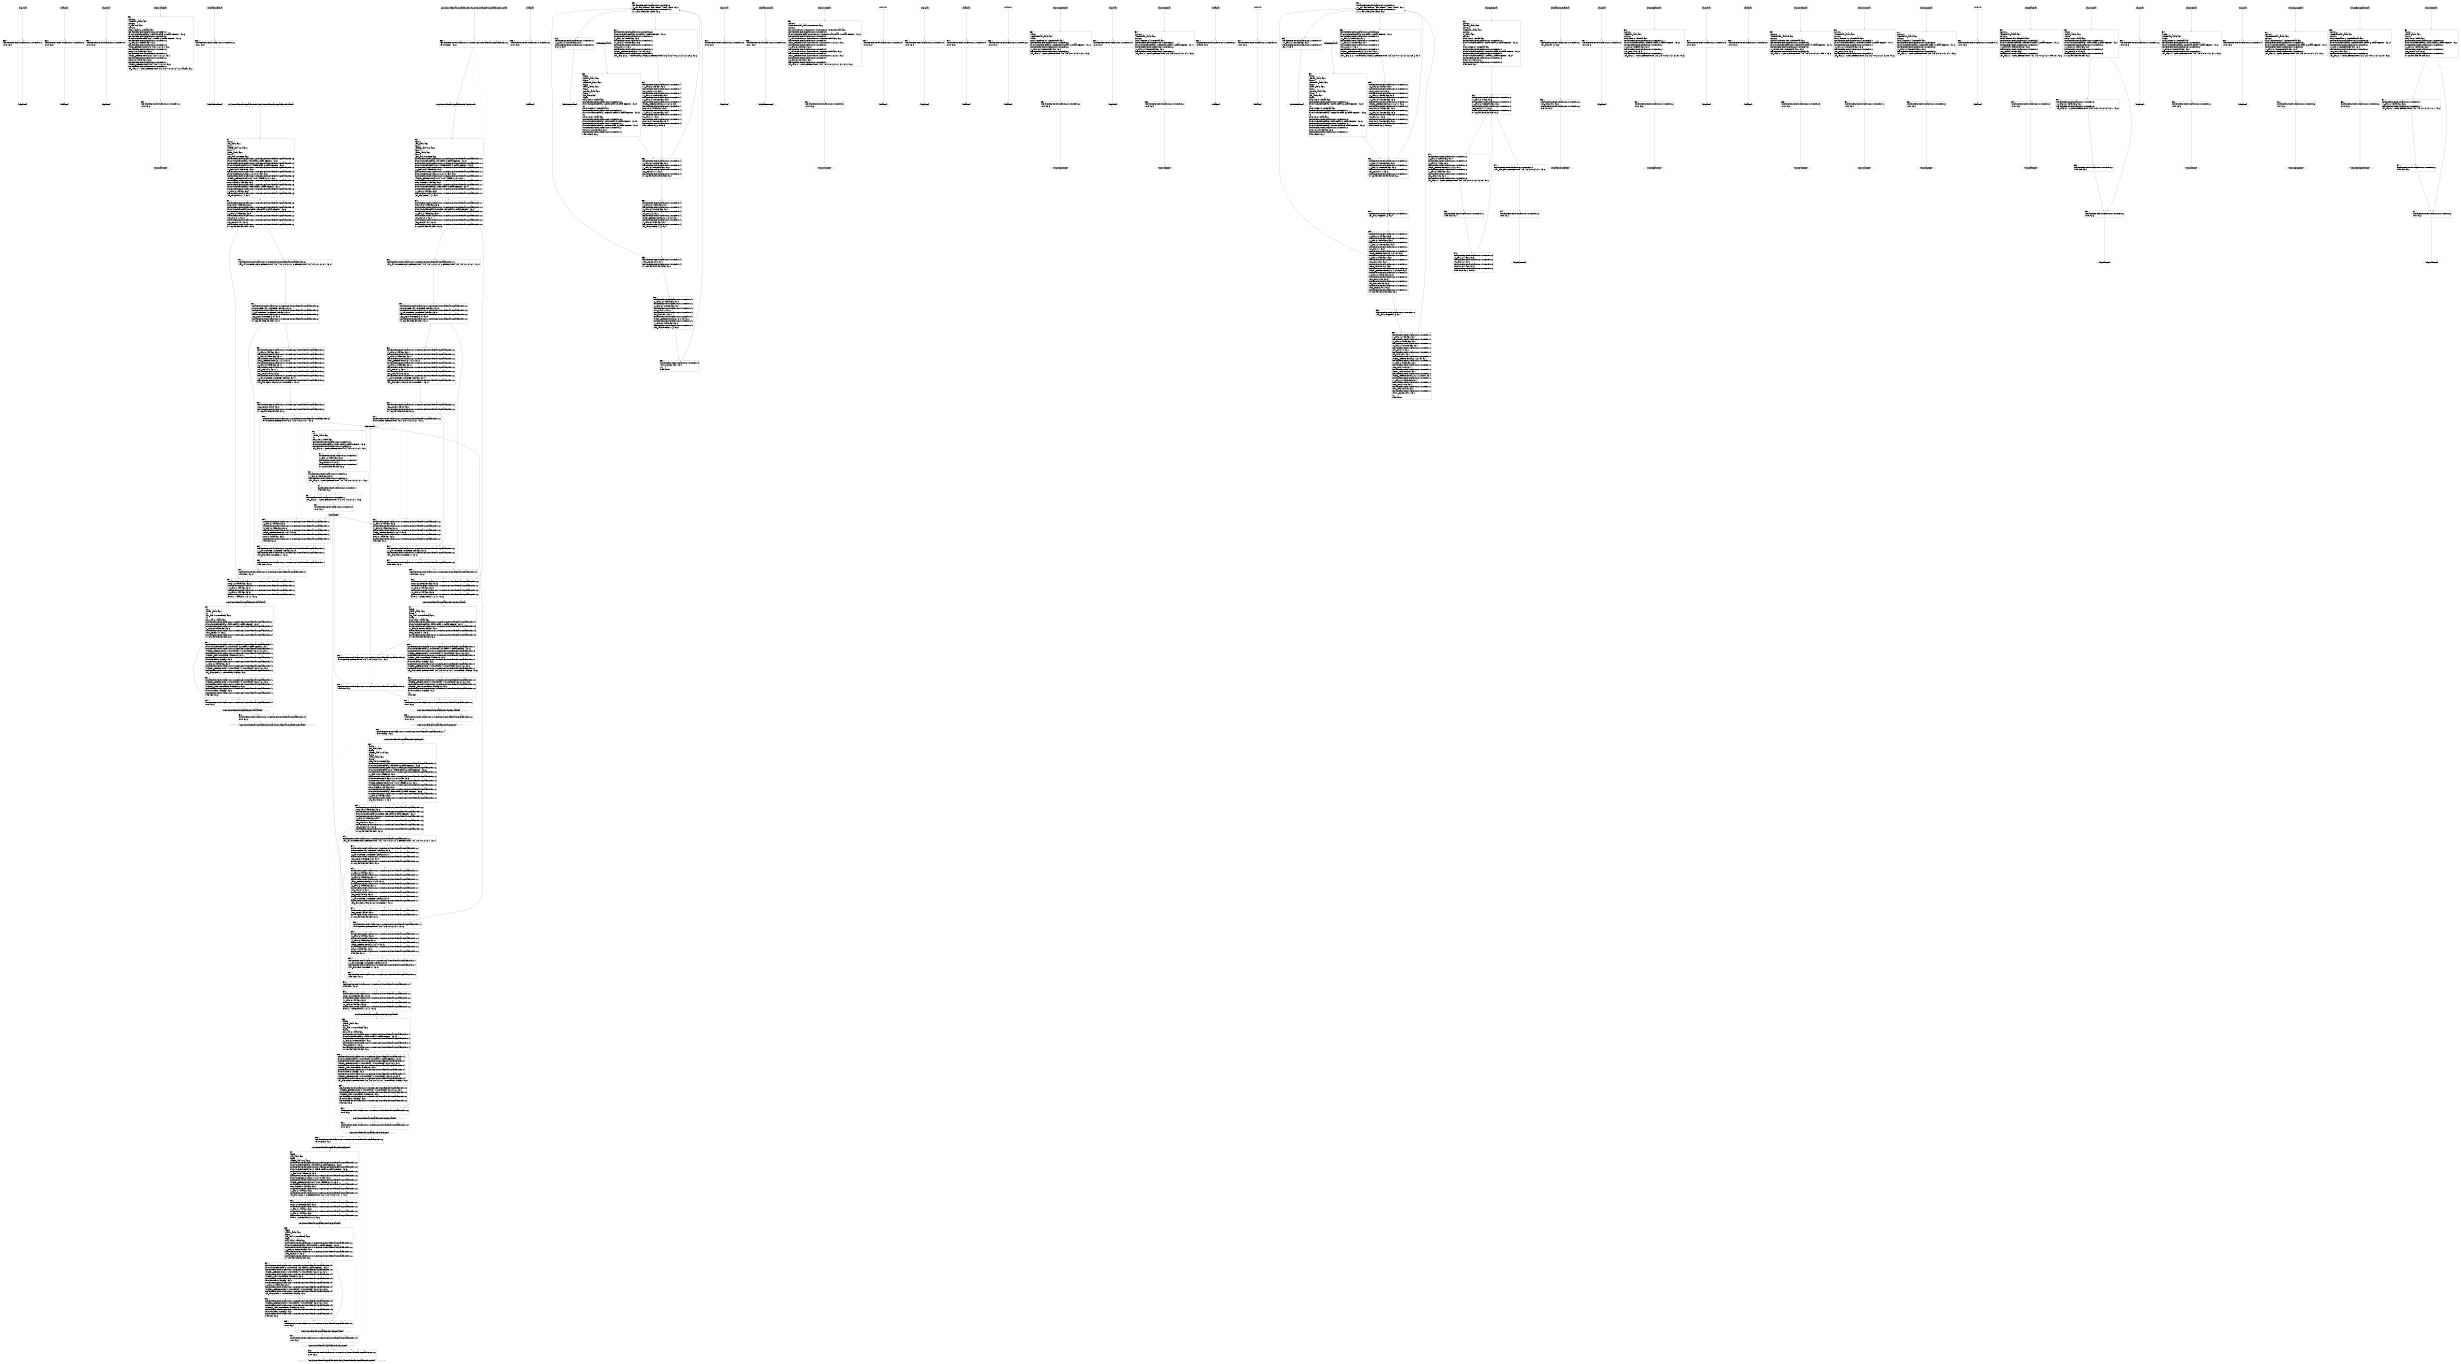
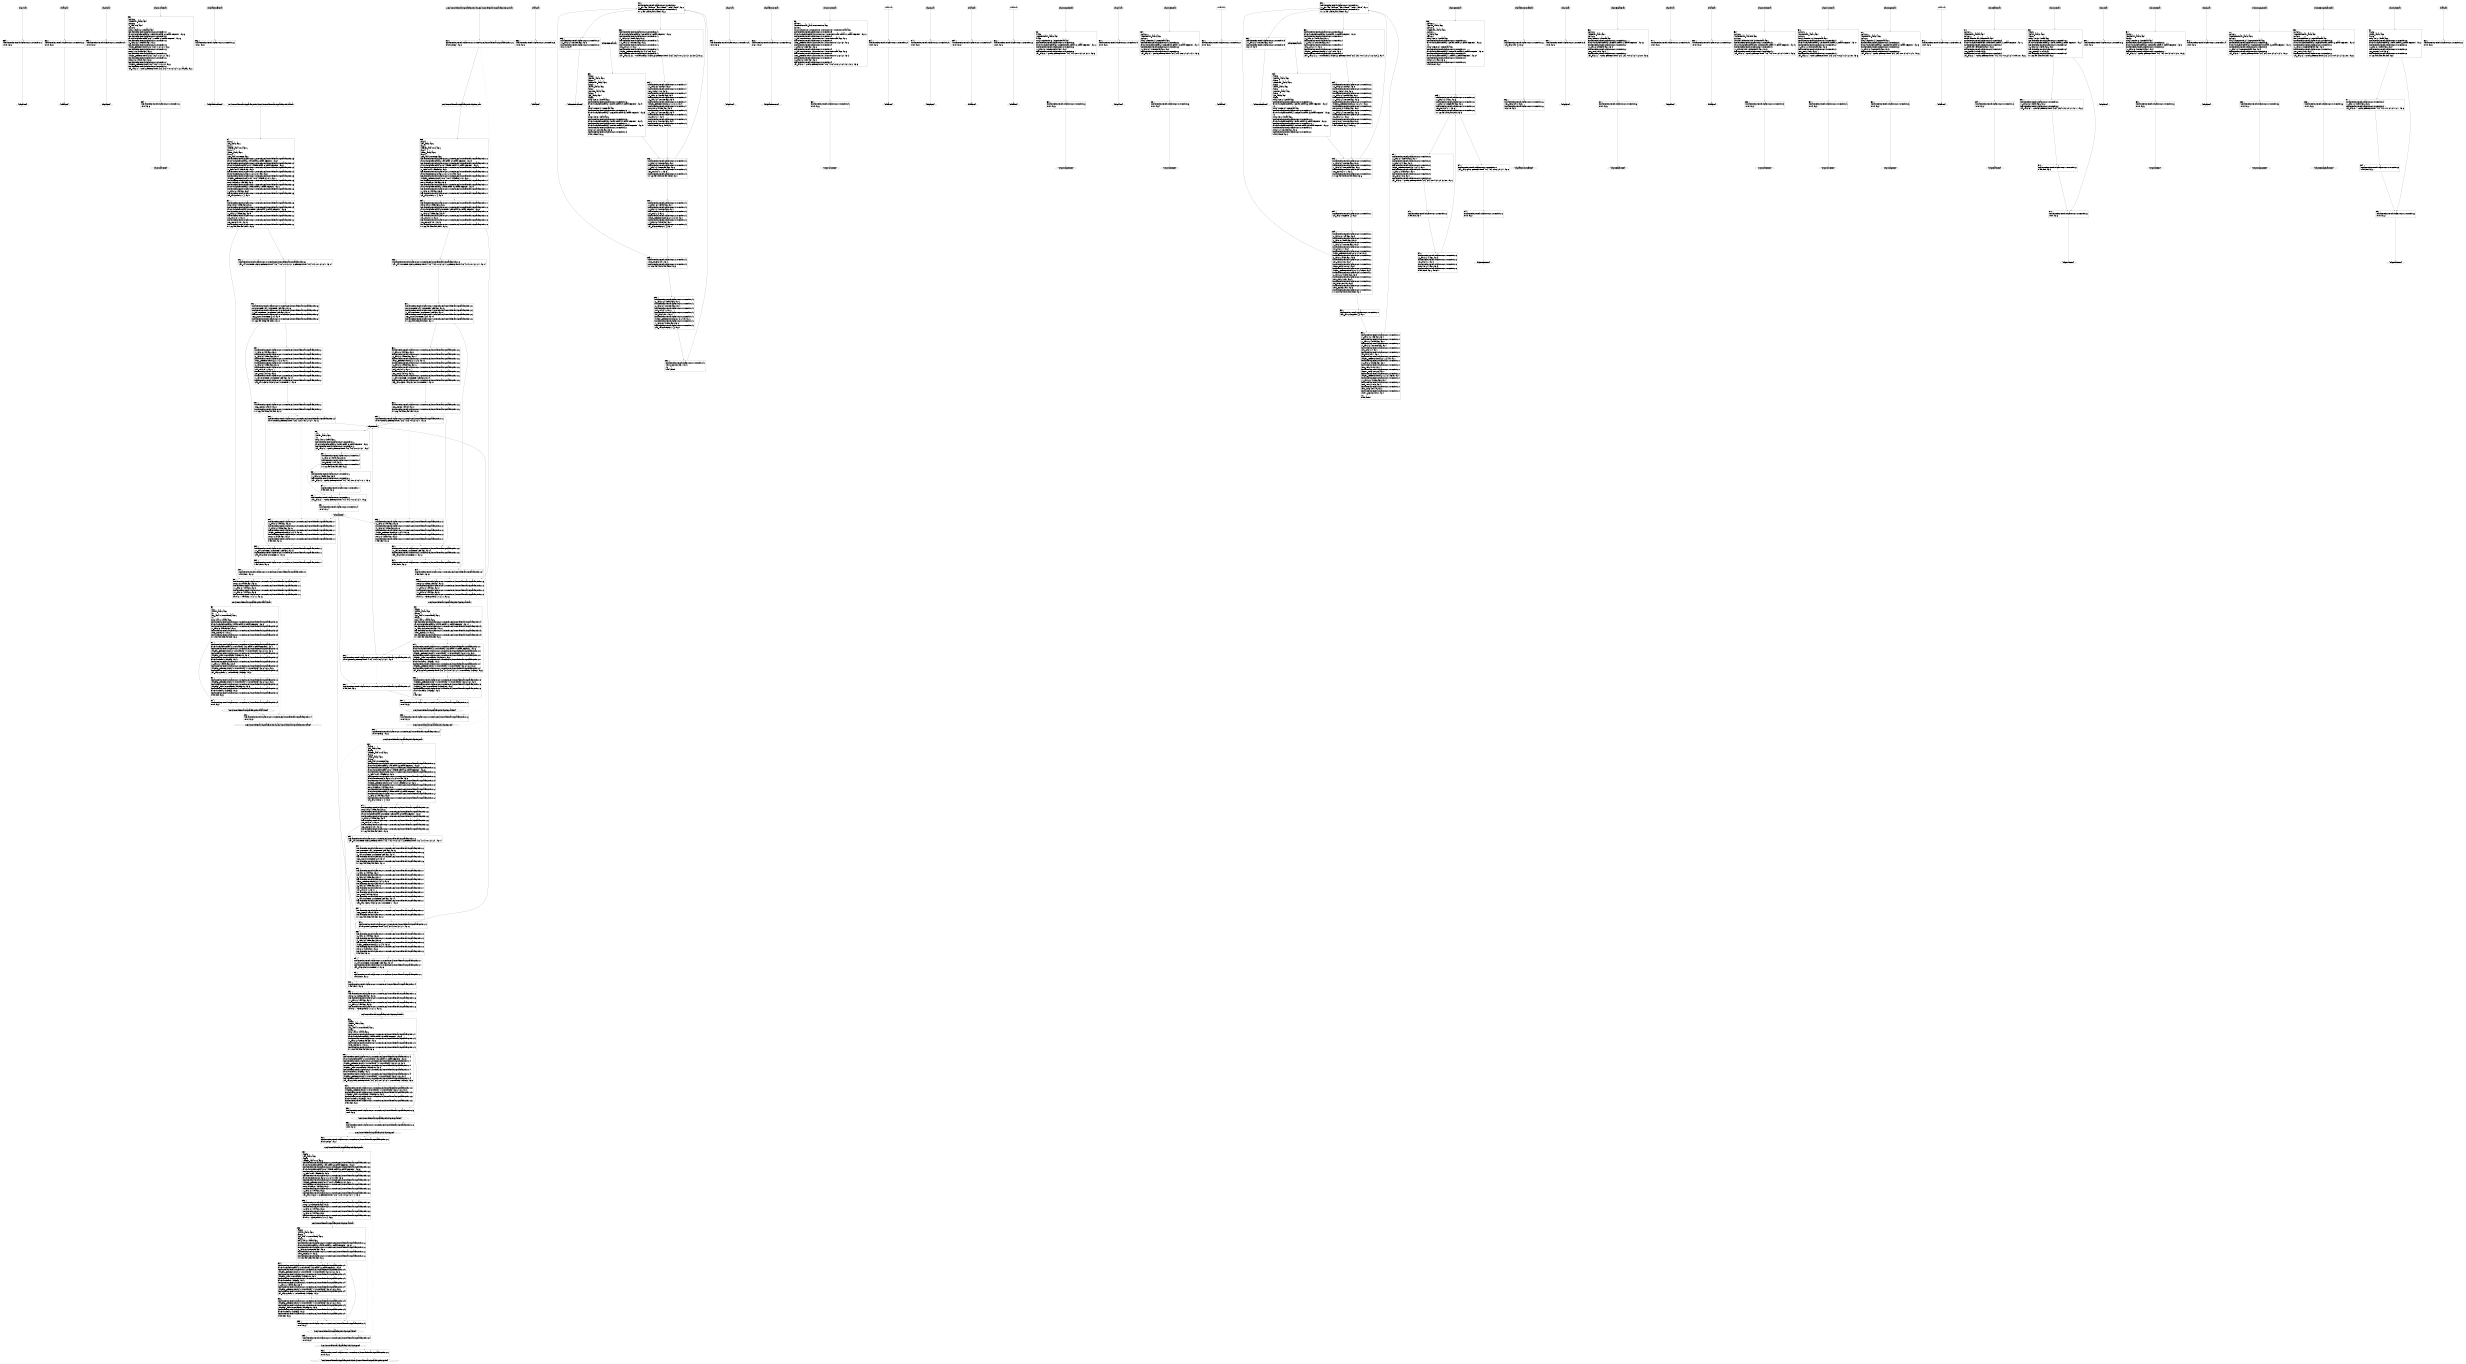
node "BB82:": text "ret badStatic, !dbg !52" -> "ret void, !dbg !52"
node "{io_ll_bad5_end}": removed
